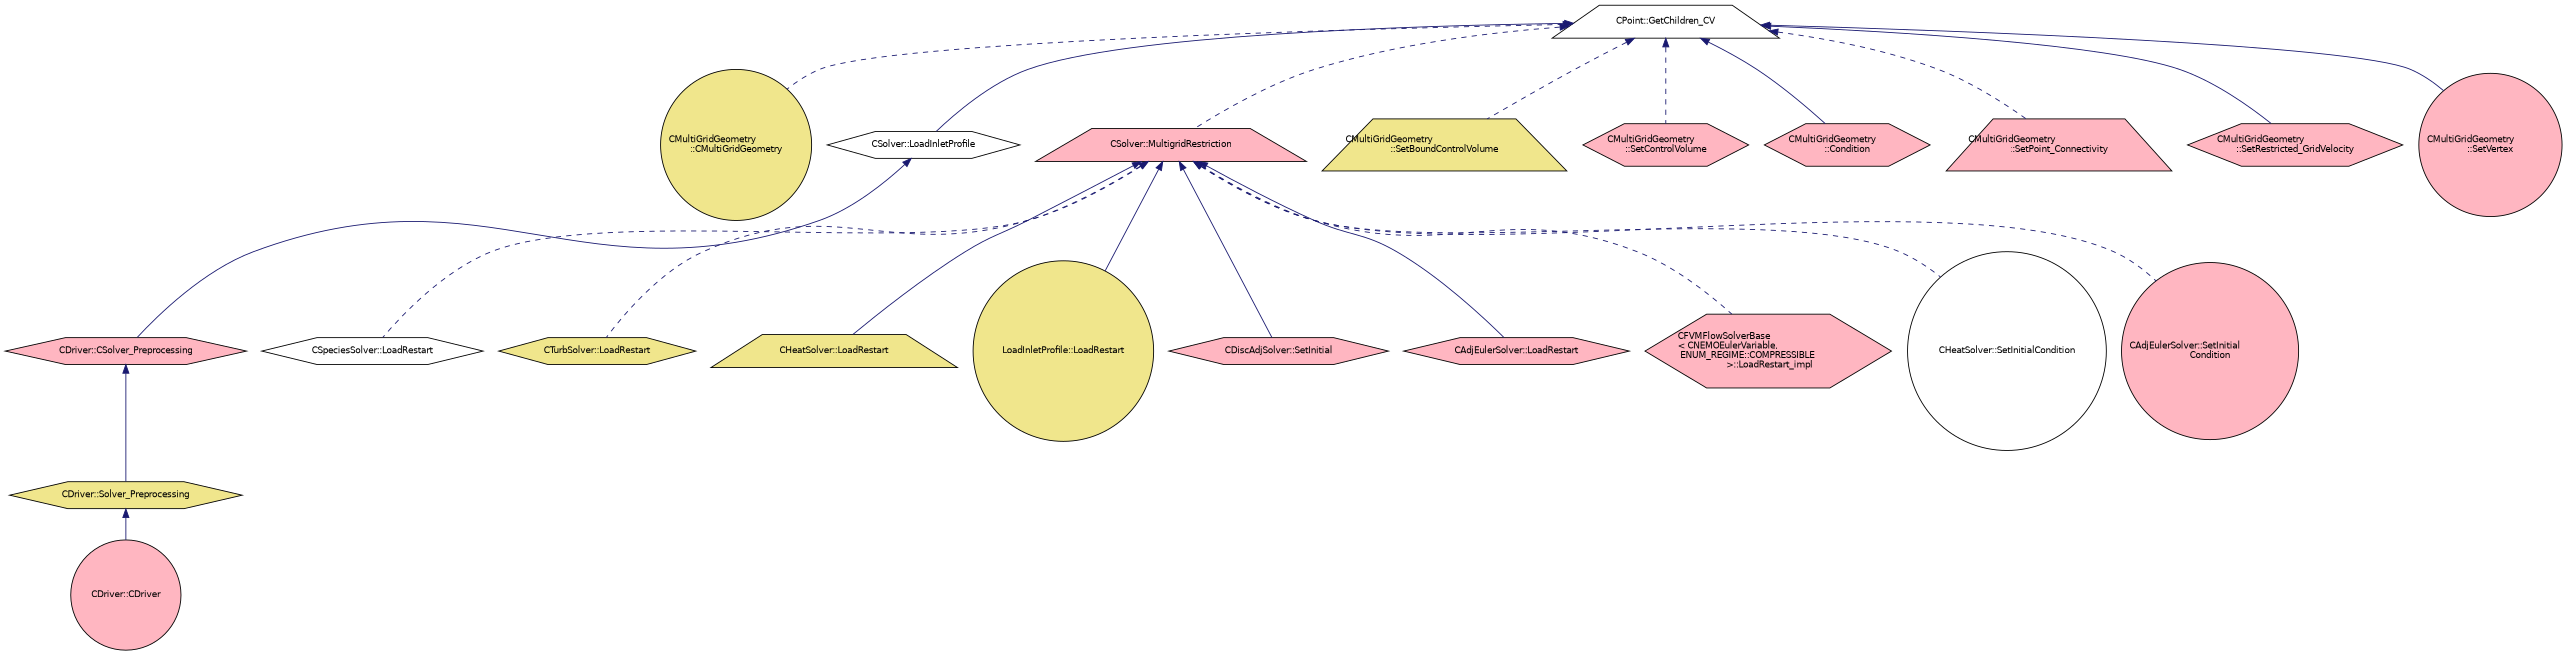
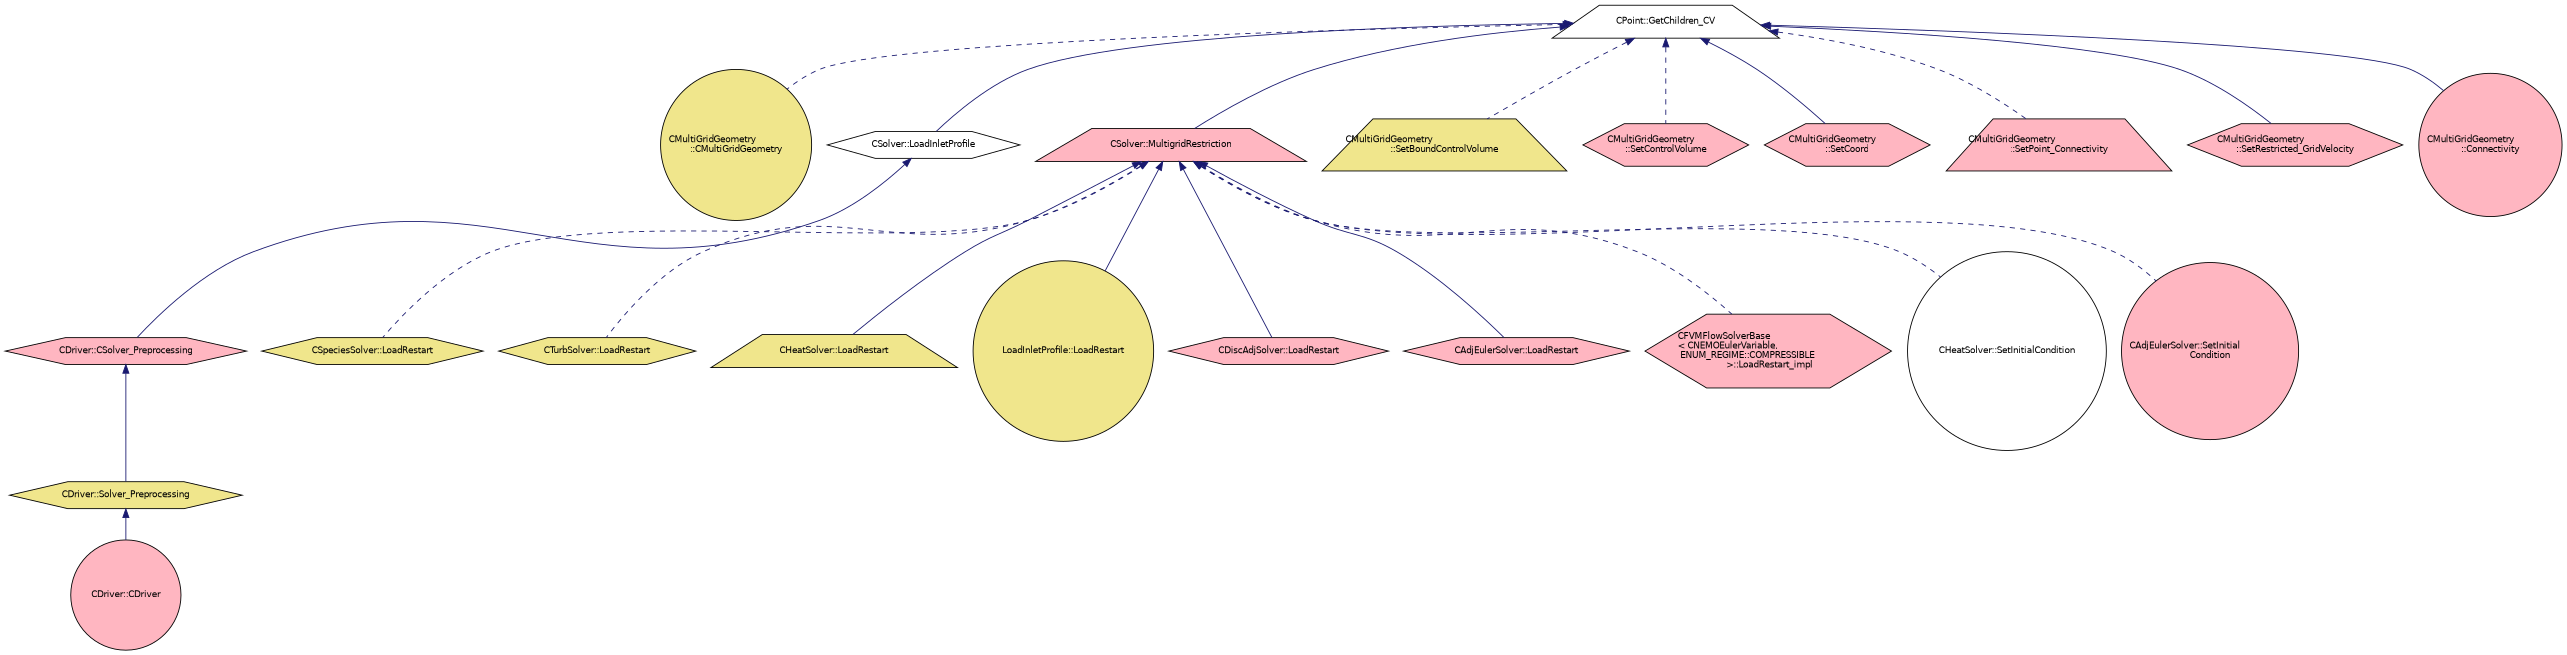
edge "CSolver::MultigridRestriction" -> "CPoint::GetChildren_CV": style dashed -> solid
node "CMultiGridGeometry ::Condition": label "CMultiGridGeometry ::Condition" -> "CMultiGridGeometry ::SetCoord"
node "CMultiGridGeometry ::SetVertex": label "CMultiGridGeometry ::SetVertex" -> "CMultiGridGeometry ::Connectivity"
node "CSpeciesSolver::LoadRestart": fillcolor white -> khaki
node "CDiscAdjSolver::SetInitial": label "CDiscAdjSolver::SetInitial" -> "CDiscAdjSolver::LoadRestart"
